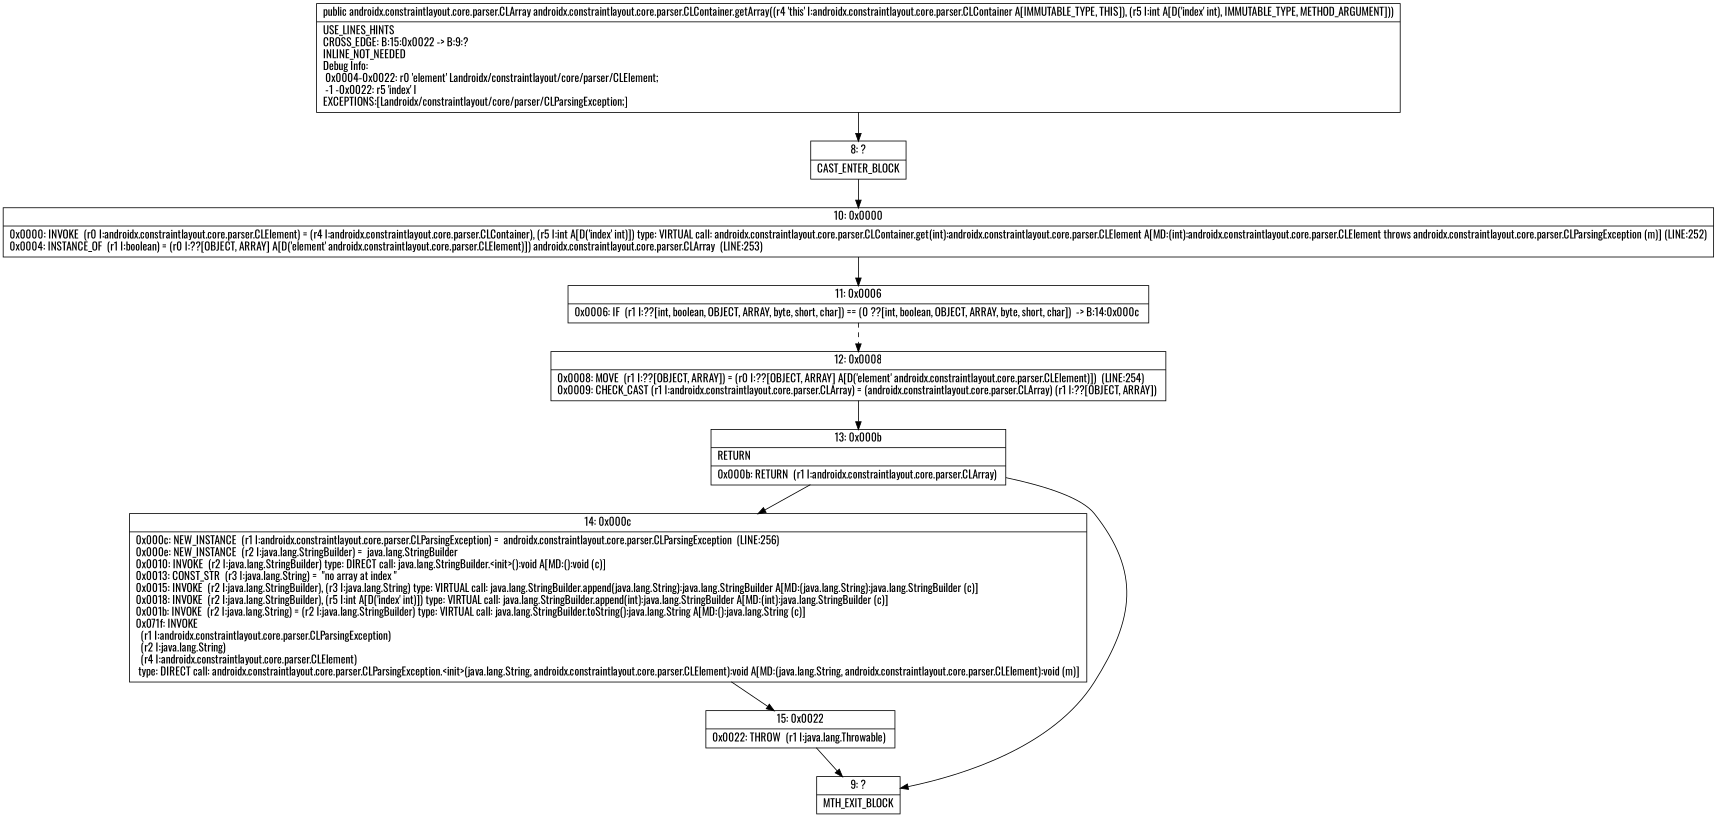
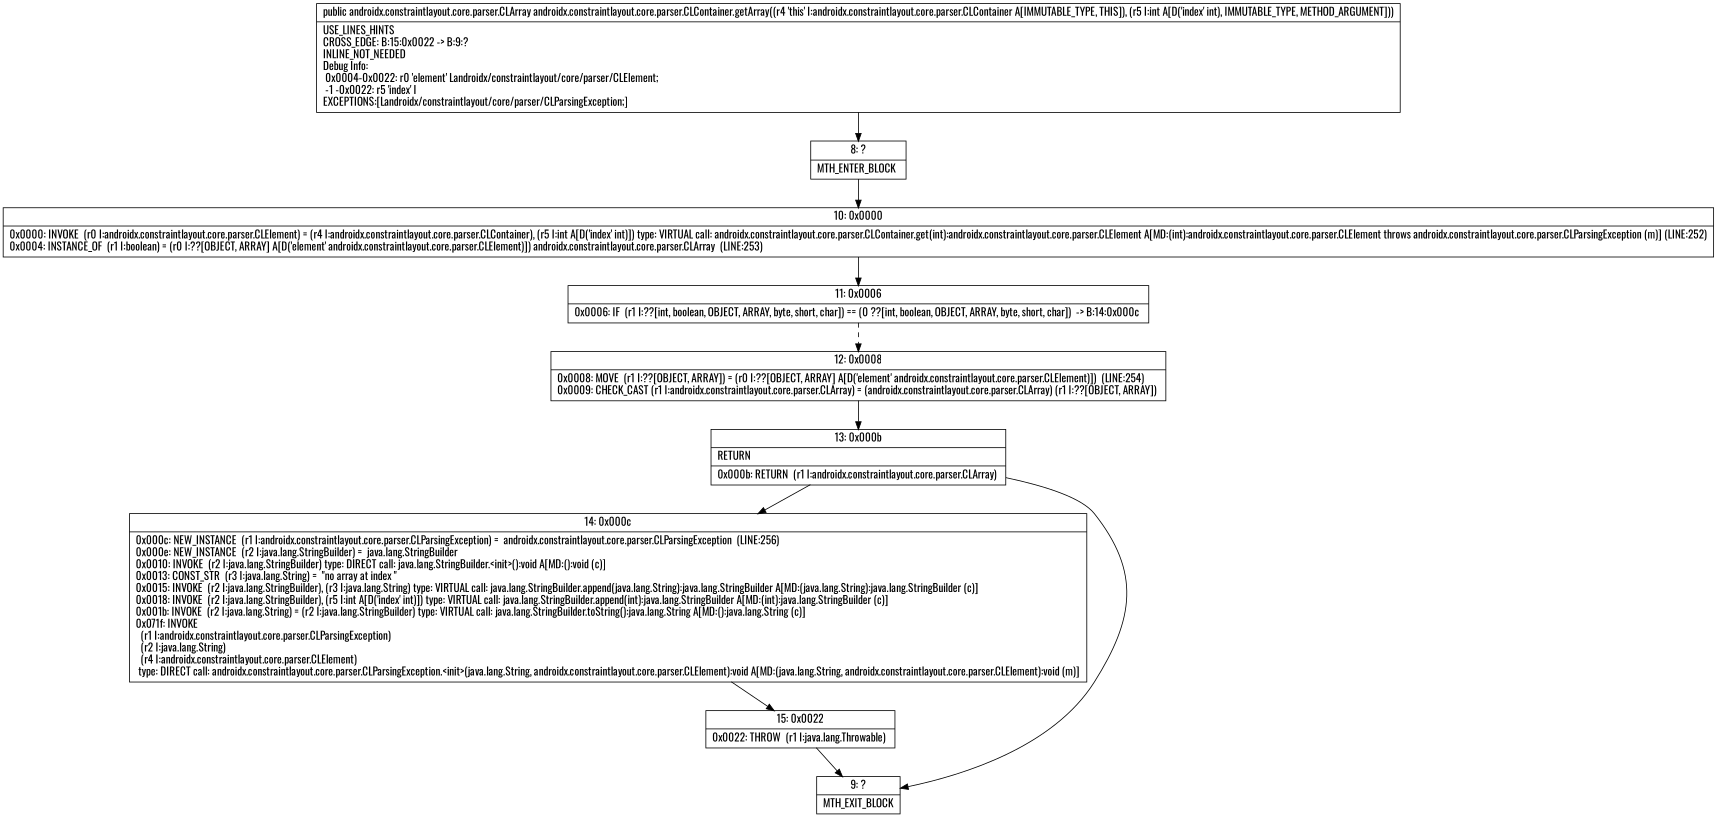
node "8: ?": text "CAST_ENTER_BLOCK" -> "MTH_ENTER_BLOCK"
